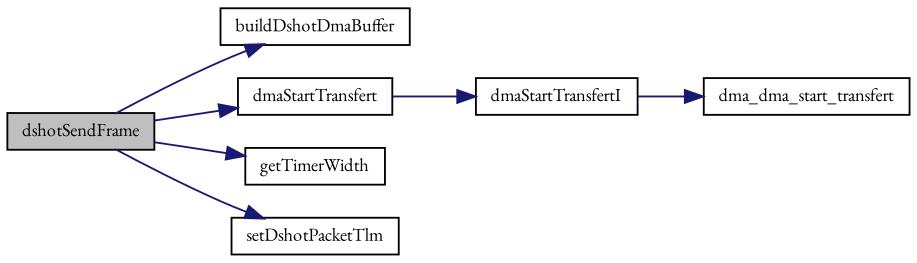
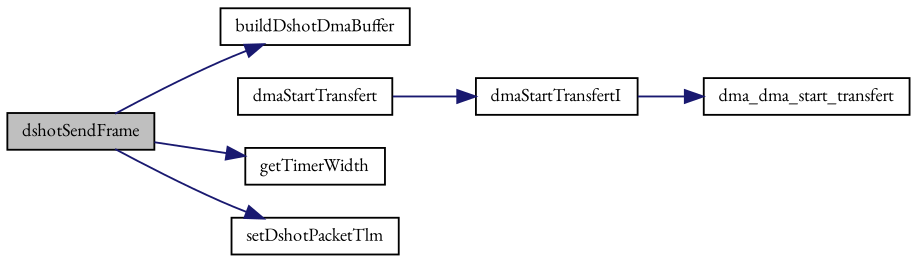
edge "dshotSendFrame" -> "dmaStartTransfert": removed
